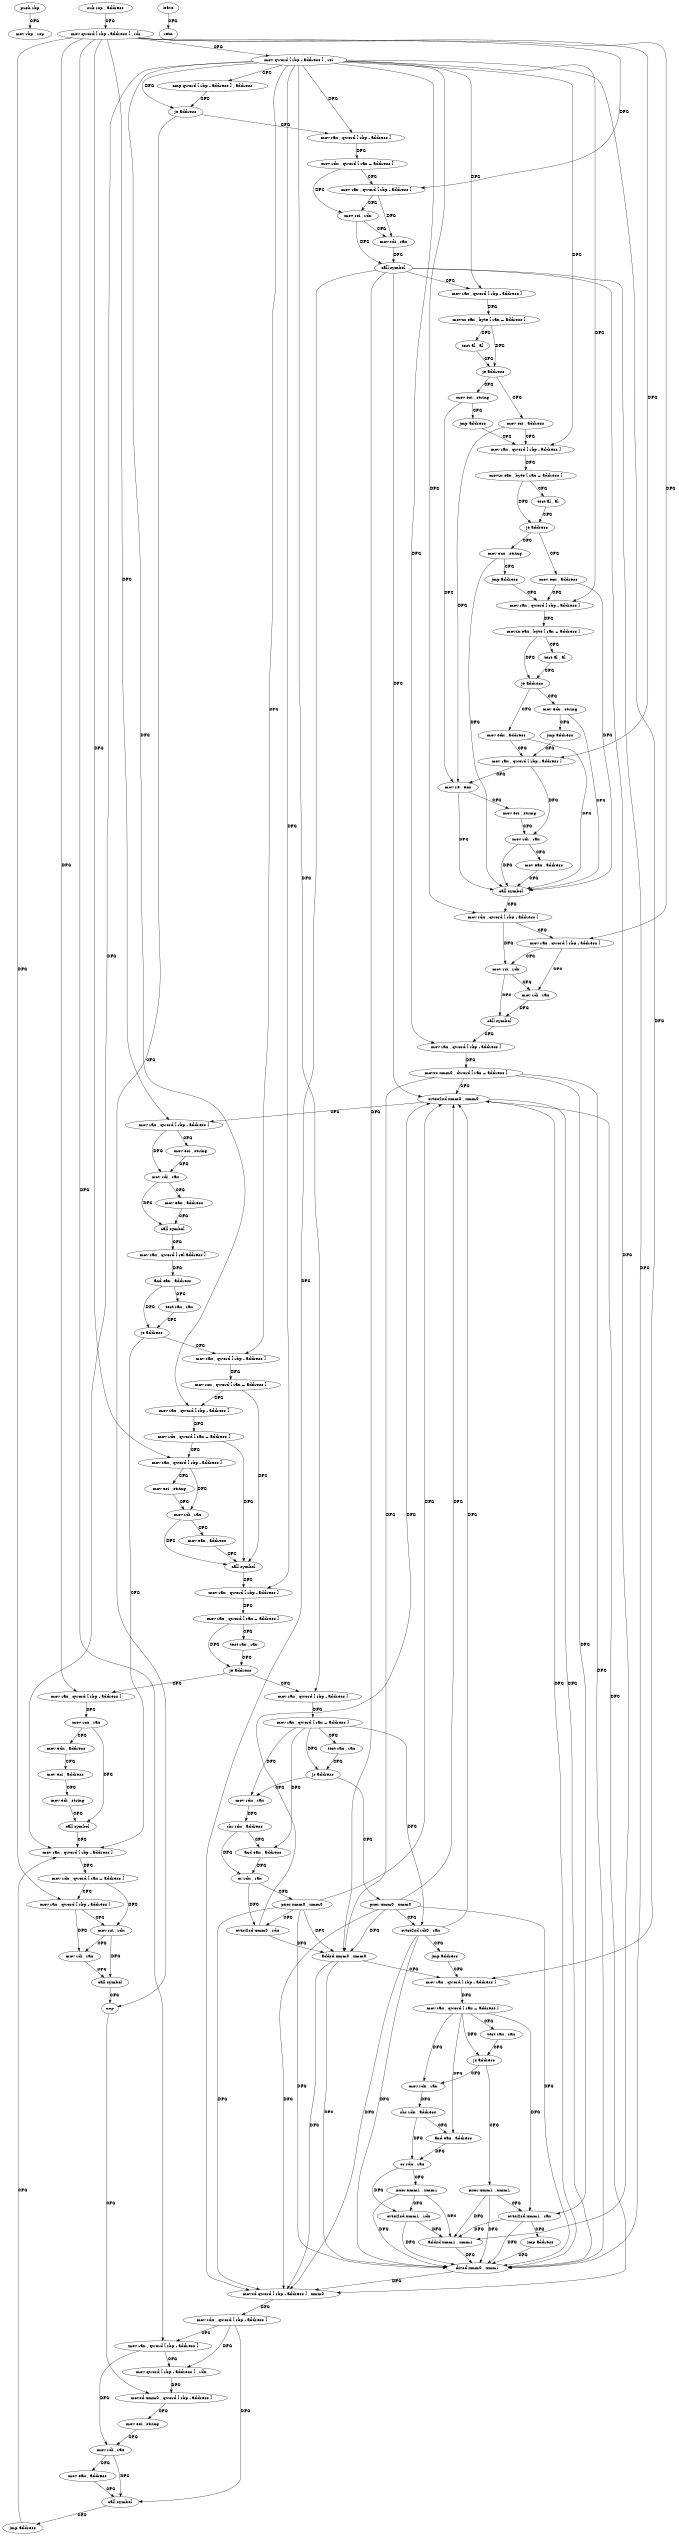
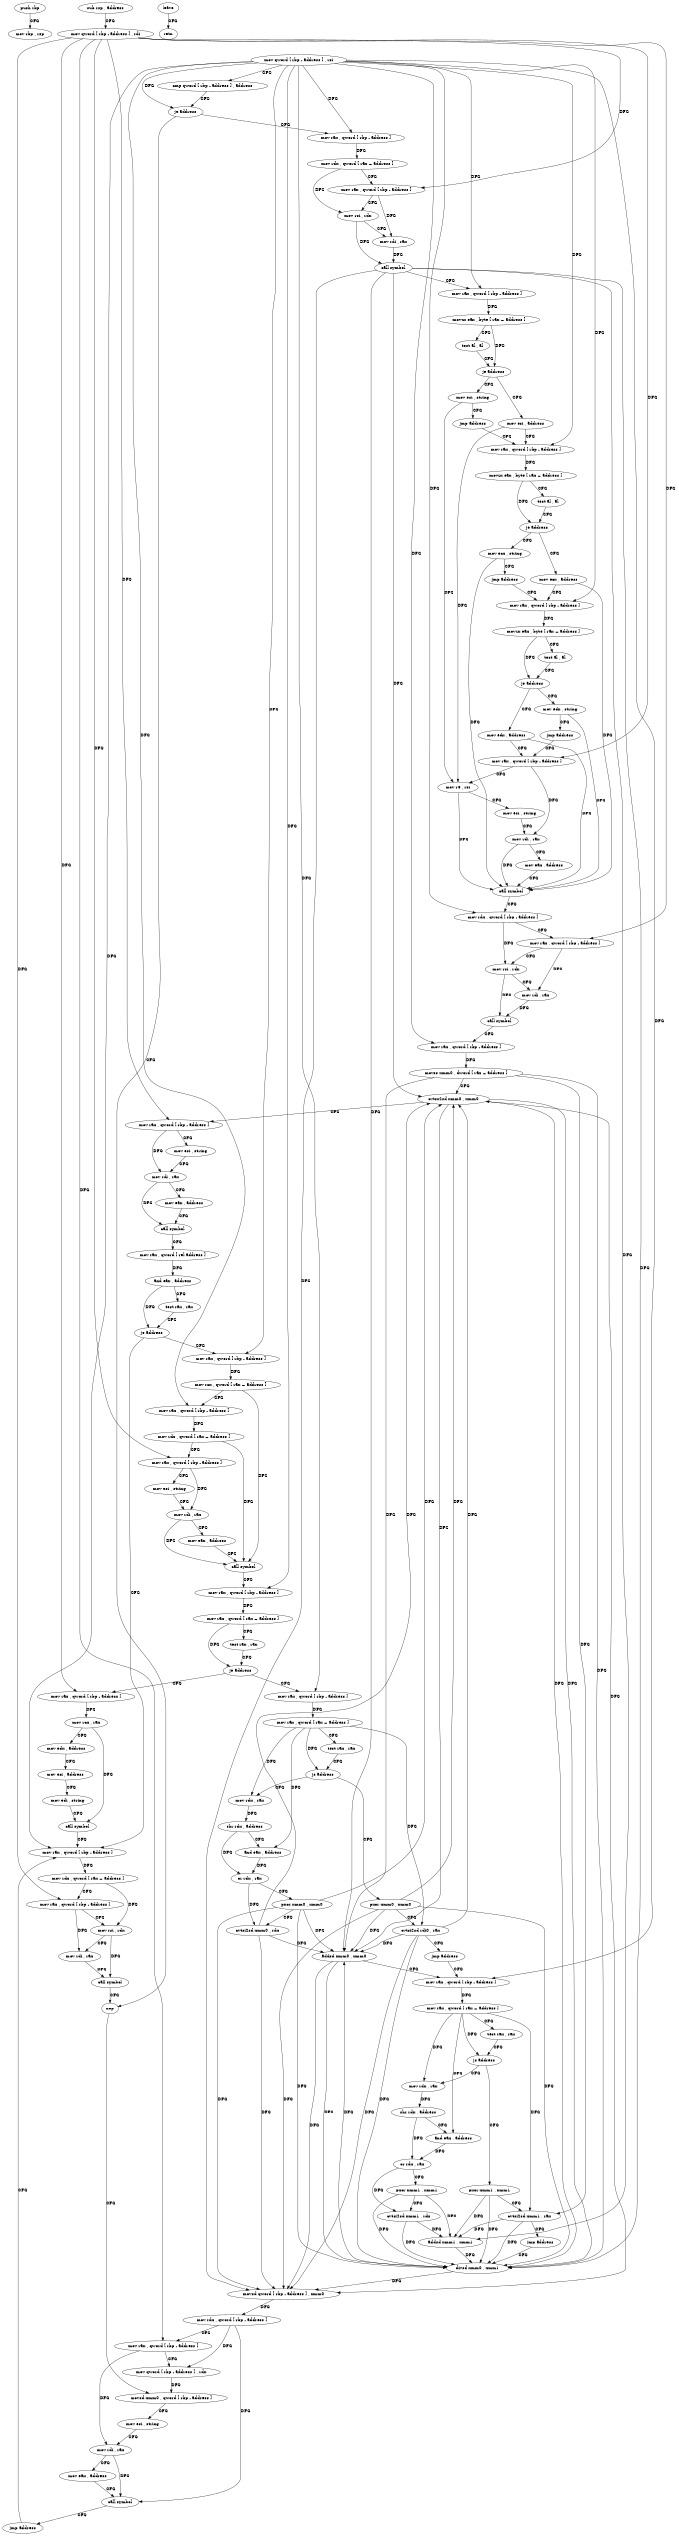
edge "mov qword [ rbp - address ] , rdi" -> "mov qword [ rbp - address ] , rsi": removed, label "CFG"
node "mov r8 , ecx": label "mov r8 , ecx" -> "mov r8 , rsi"
edge "cvtss2sd xmm0 , xmm0" -> "addsd xmm0 , xmm0": added, label "DFG"
edge "cvtsi2sd rdi0 , rax" -> "addsd xmm0 , xmm0": added, label "DFG"
edge "cvtsi2sd xmm0 , rdx" -> "movsd qword [ rbp - address ] , xmm0": added, label "DFG"
edge "divsd xmm0 , xmm1" -> "addsd xmm0 , xmm0": added, label "DFG"
